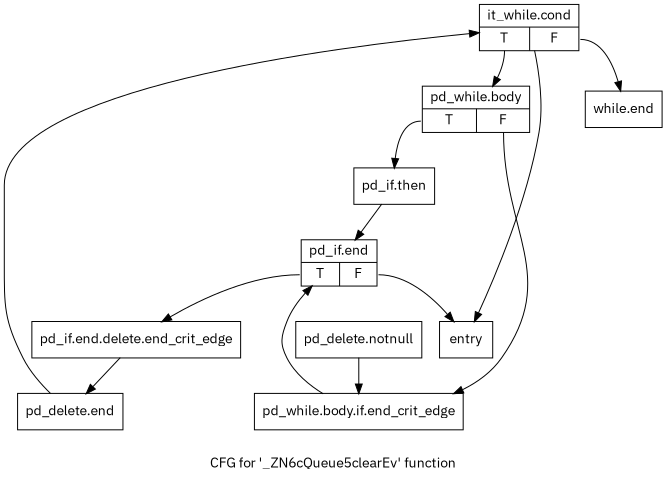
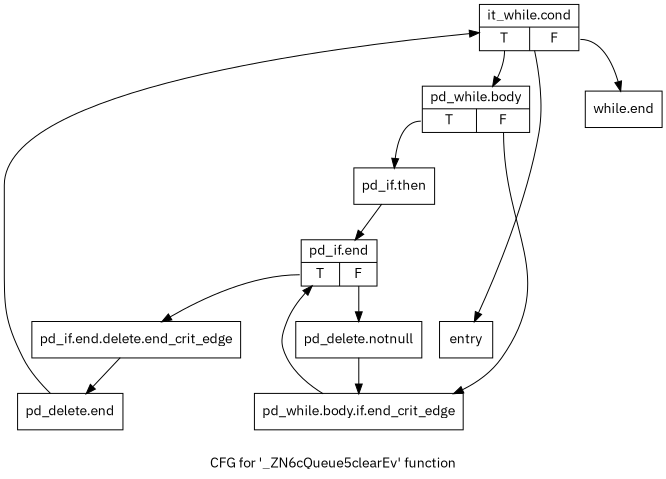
edge "pd_if.end" -> "entry": now "pd_if.end" -> "pd_delete.notnull"
